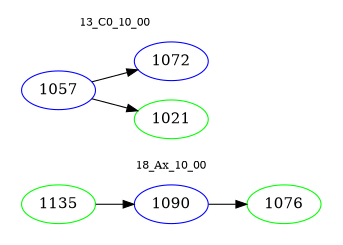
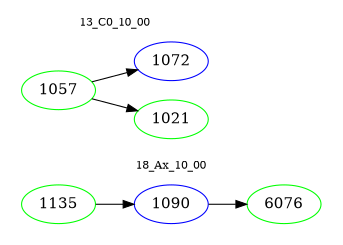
node "1057": color blue -> green
node "1076": label "1076" -> "6076"
